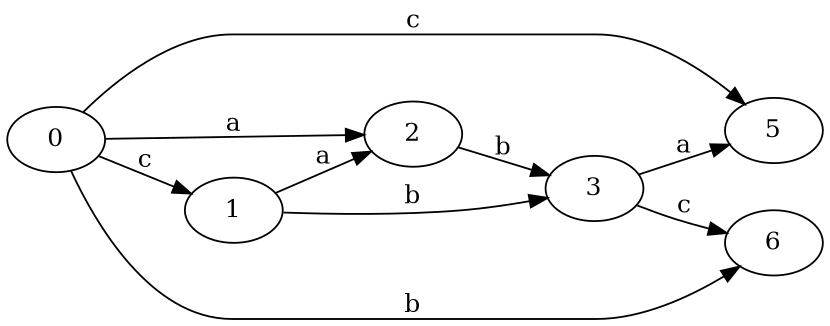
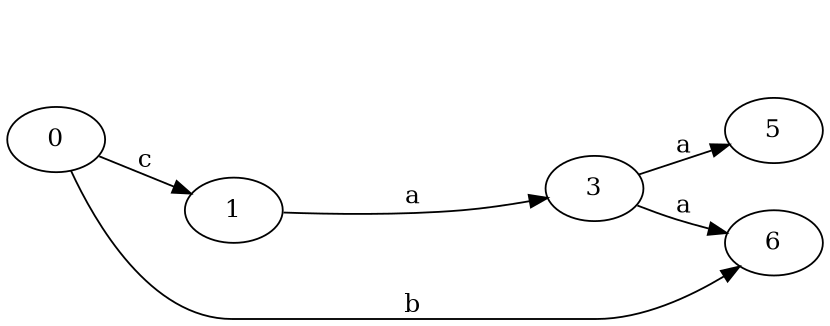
edge "0" -> "5": removed, label "c"
node "2": removed
edge "1" -> "3": label "b" -> "a"
edge "3" -> "6": label "c" -> "a"
